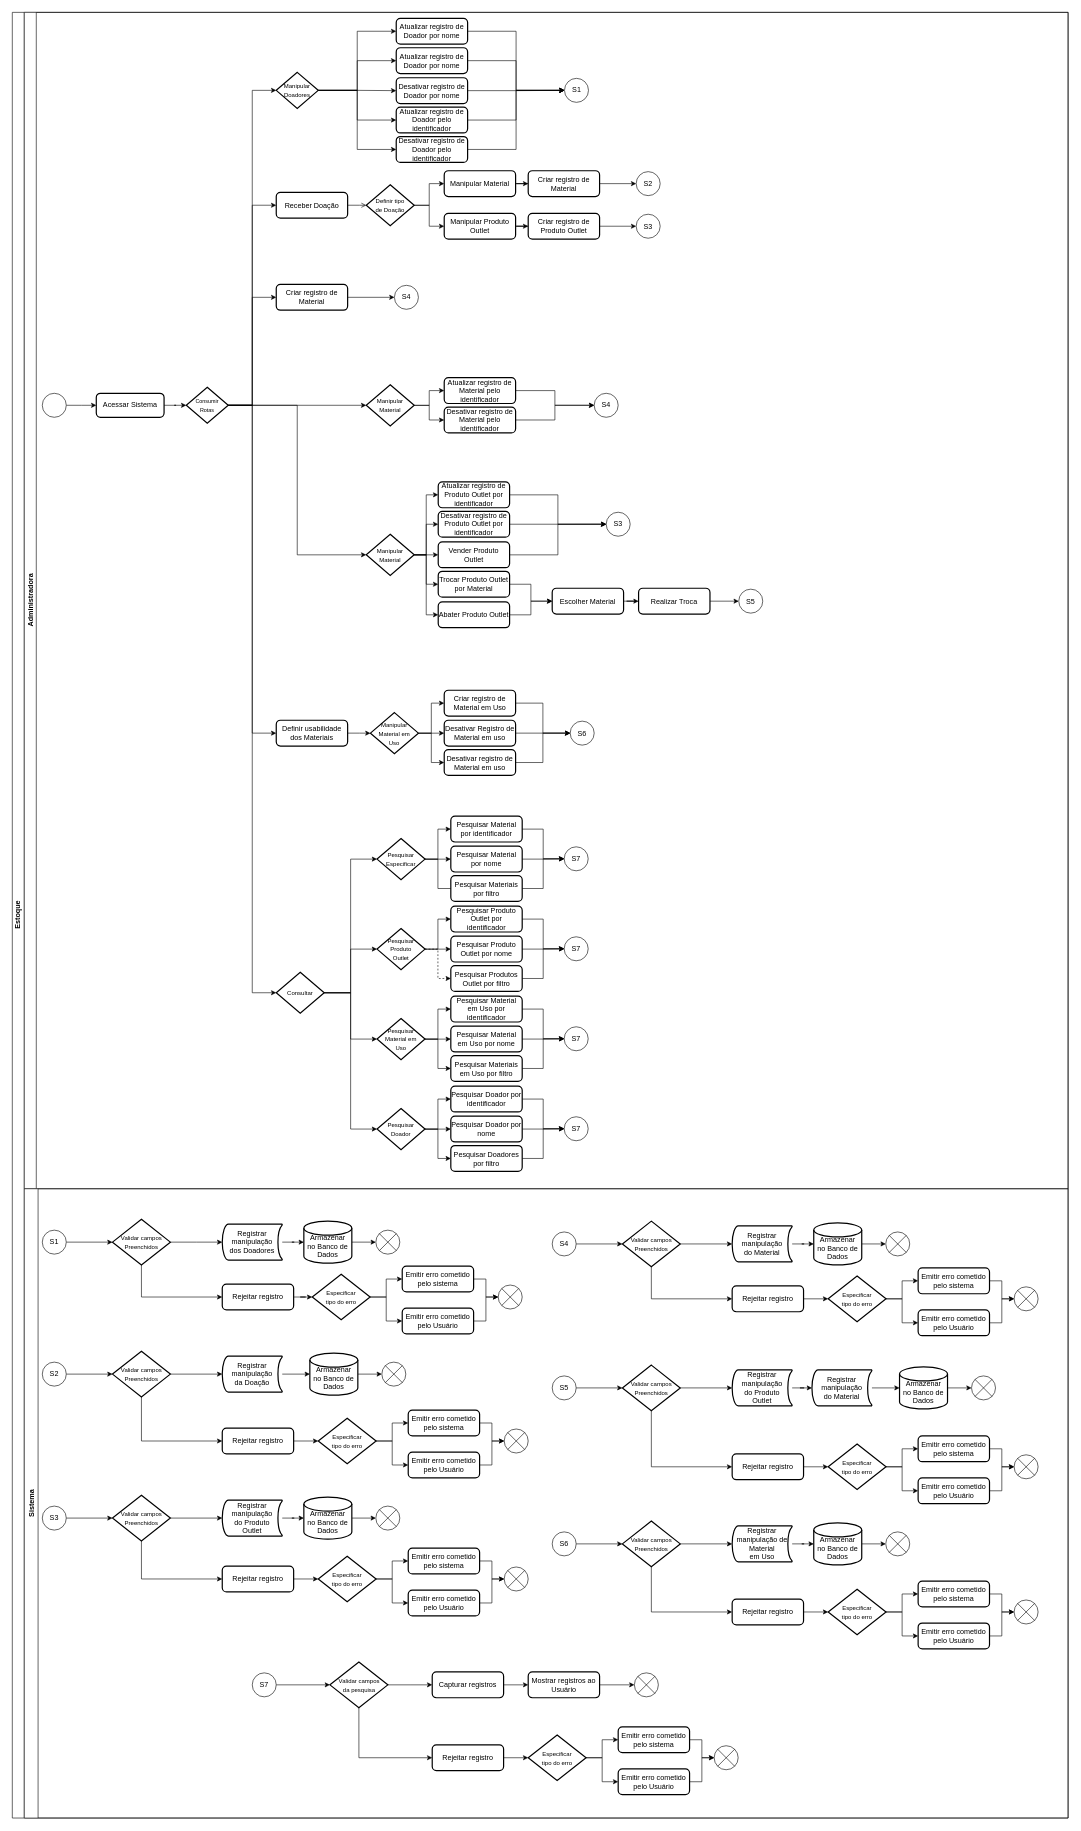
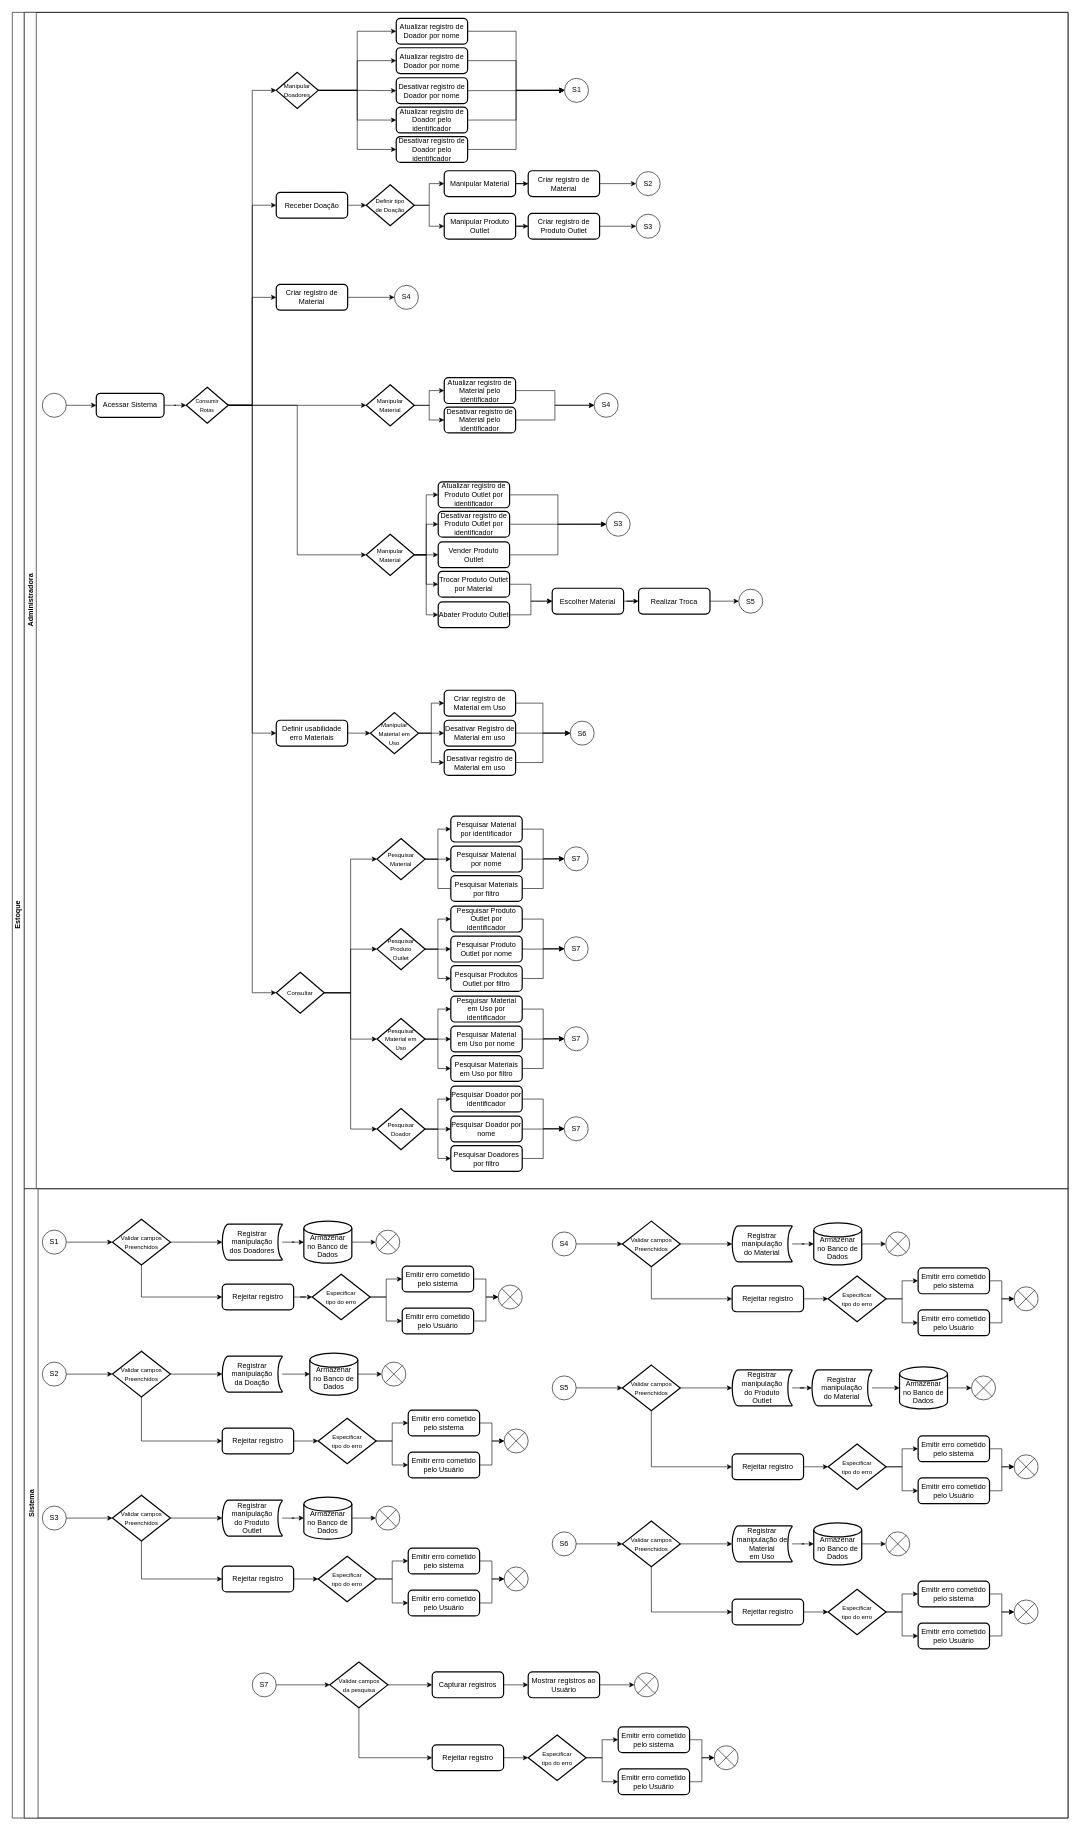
edge "Receber Doação" -> "Definir tipo de Doação": arrowhead open -> classic
node "Definir usabilidade dos Materiais": label "Definir usabilidade dos Materiais" -> "Definir usabilidade erro Materiais"
node "Pesquisar Especificar": label "Pesquisar Especificar" -> "Pesquisar Material"
edge "Pesquisar Produto Outlet" -> "Pesquisar Produtos Outlet por filtro": style dashed -> solid
